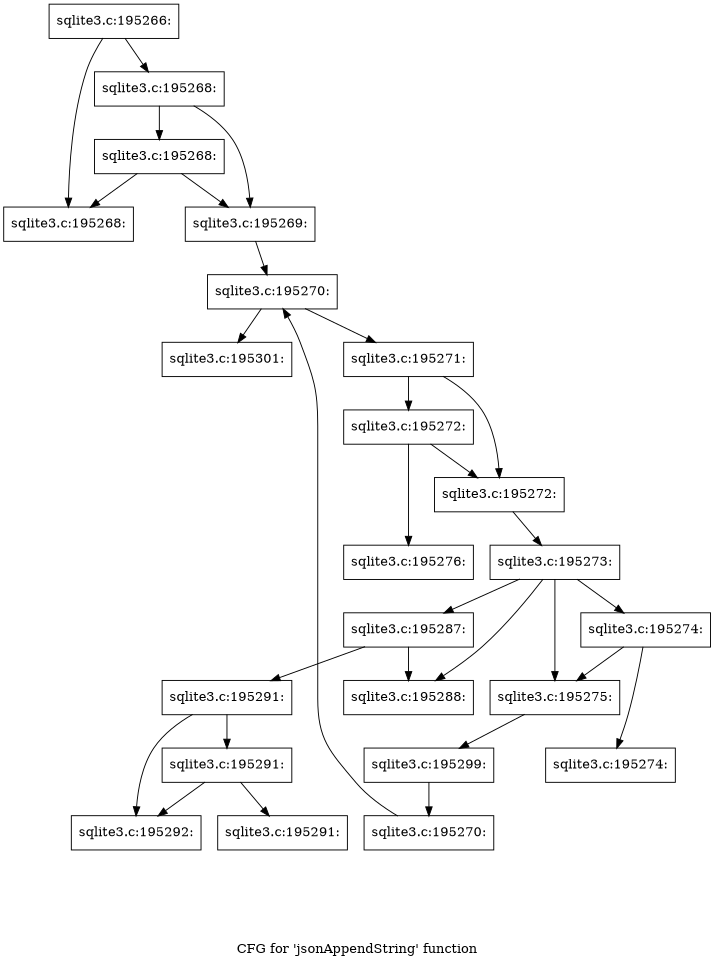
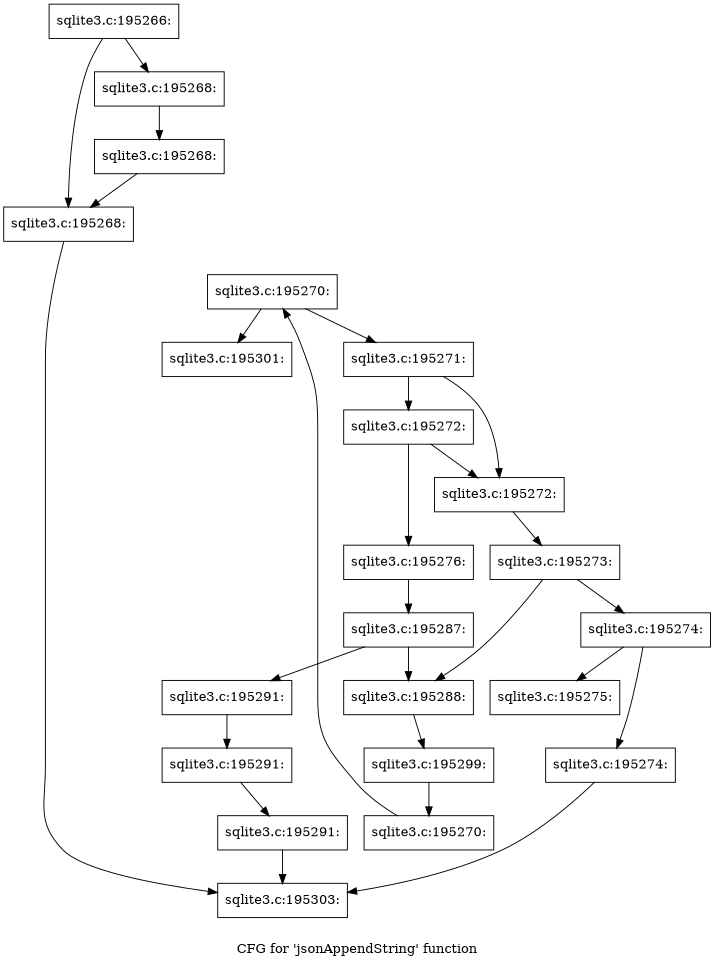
node "sqlite3.c:195269:": removed
edge "sqlite3.c:195273:" -> "sqlite3.c:195287:": now "sqlite3.c:195276:" -> "sqlite3.c:195287:"
edge "sqlite3.c:195273:" -> "sqlite3.c:195275:": removed
edge "sqlite3.c:195275:" -> "sqlite3.c:195299:": now "sqlite3.c:195288:" -> "sqlite3.c:195299:"
node "sqlite3.c:195292:": removed
node "sqlite3.c:195303:": added
